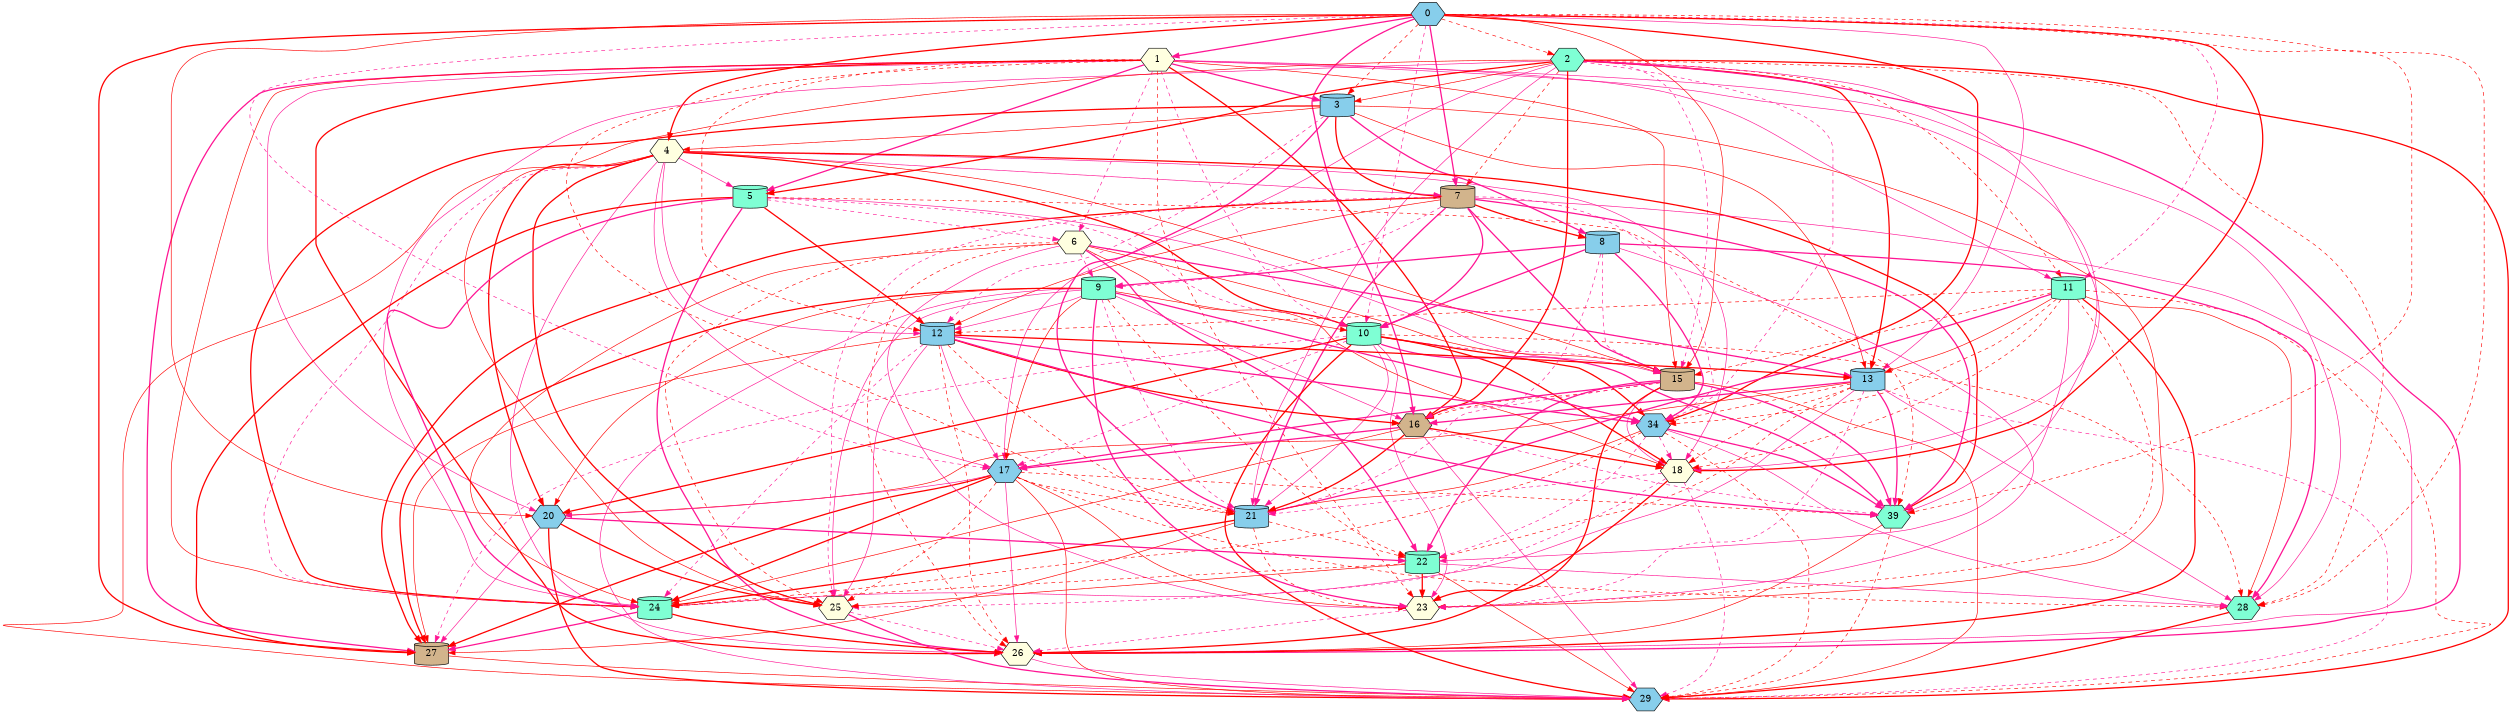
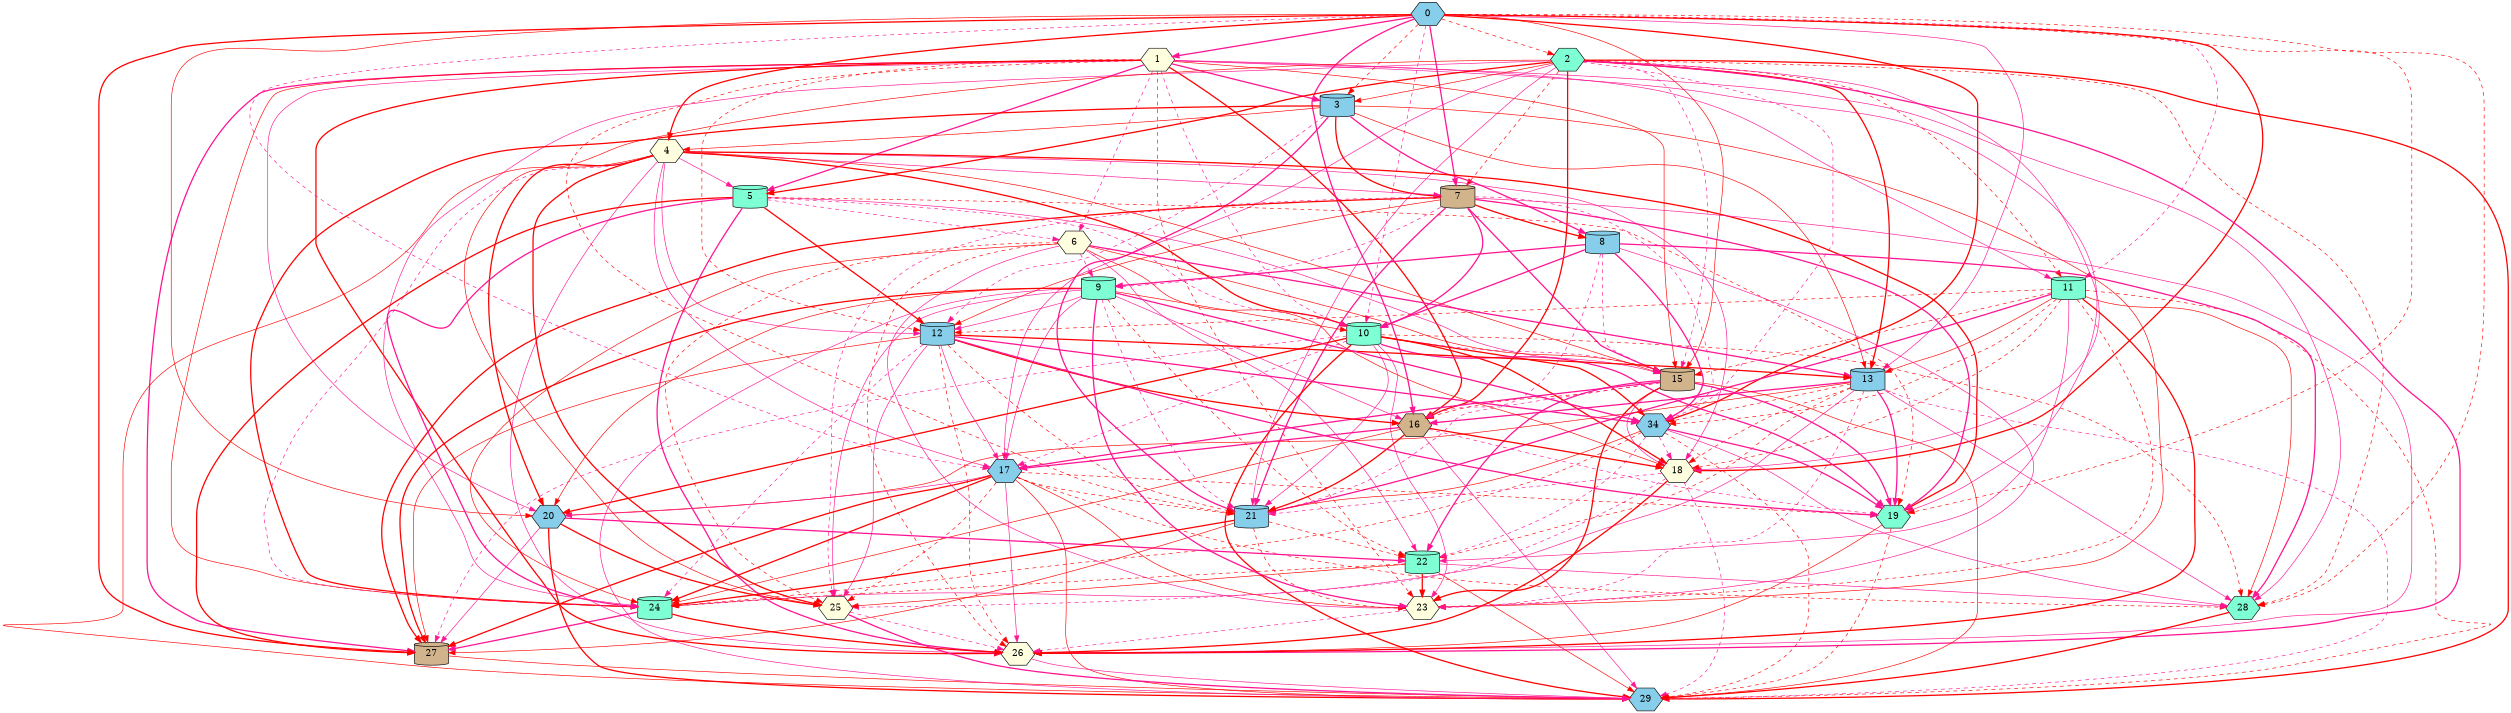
edge "9" -> "17": color red -> deeppink
edge "6" -> "22": style bold -> solid
node "39": label "39" -> "19"
